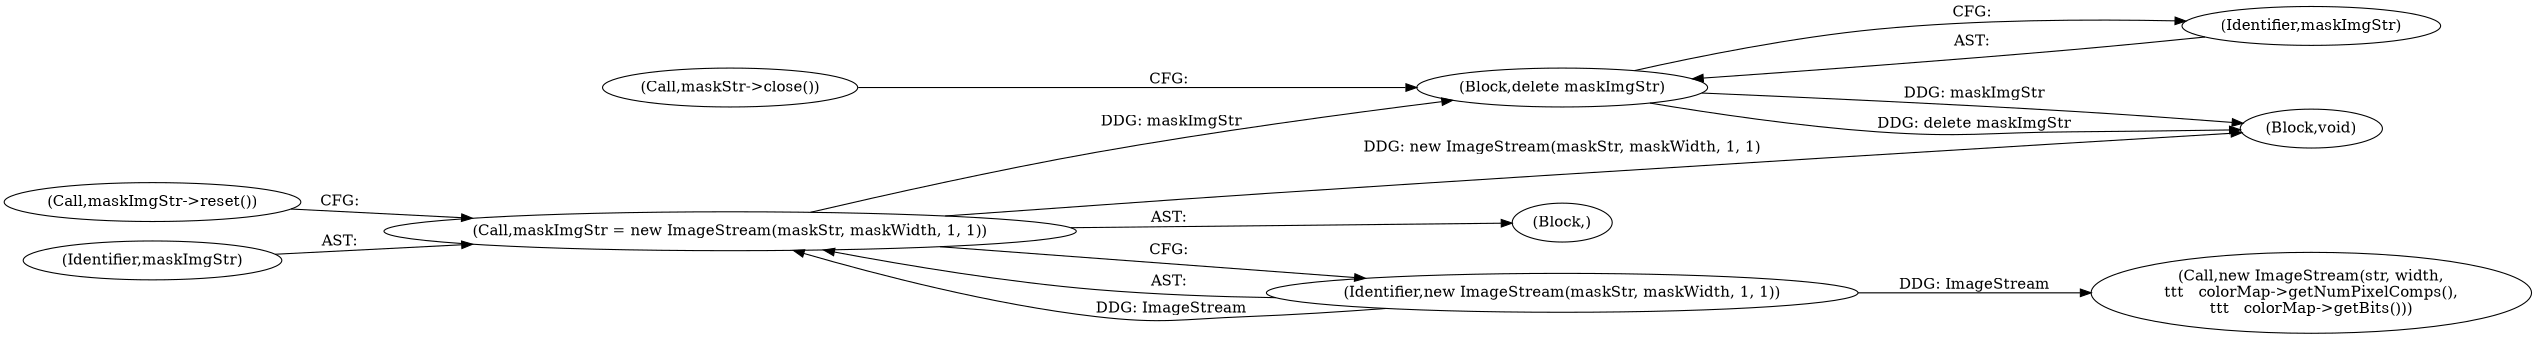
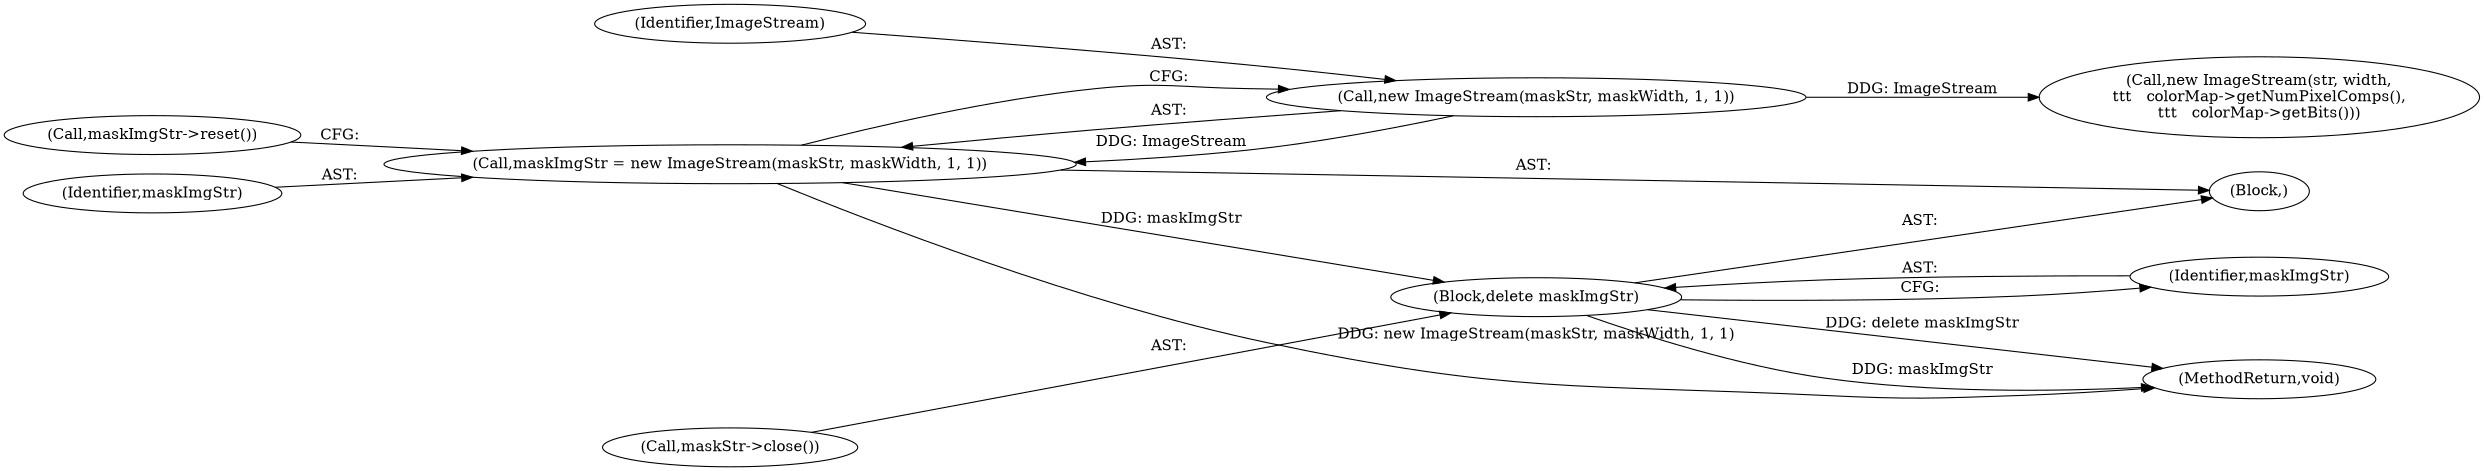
node "(Identifier,ImageStream)": added
edge "(Call,maskStr->close())" -> "(Block,delete maskImgStr)": label "CFG: " -> "AST: "
node "(Block,void)": label "(Block,void)" -> "(MethodReturn,void)"
edge "(Block,delete maskImgStr)" -> "(Block,)": added, label "AST:"
node "(Identifier,new ImageStream(maskStr, maskWidth, 1, 1))": label "(Identifier,new ImageStream(maskStr, maskWidth, 1, 1))" -> "(Call,new ImageStream(maskStr, maskWidth, 1, 1))"
